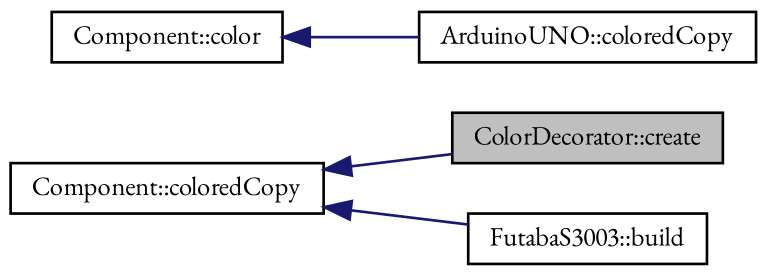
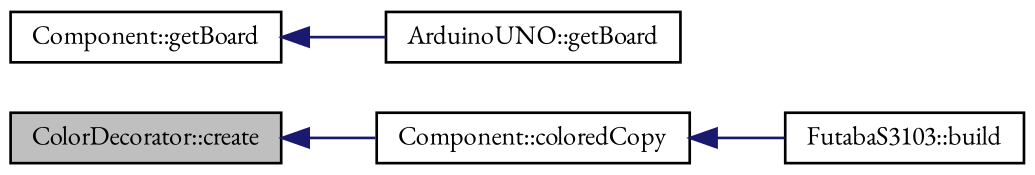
node "Component::color": label "Component::color" -> "Component::getBoard"
node "ArduinoUNO::coloredCopy": label "ArduinoUNO::coloredCopy" -> "ArduinoUNO::getBoard"
edge "ColorDecorator::create" -> "Component::coloredCopy": reversed
node "FutabaS3003::build": label "FutabaS3003::build" -> "FutabaS3103::build"
